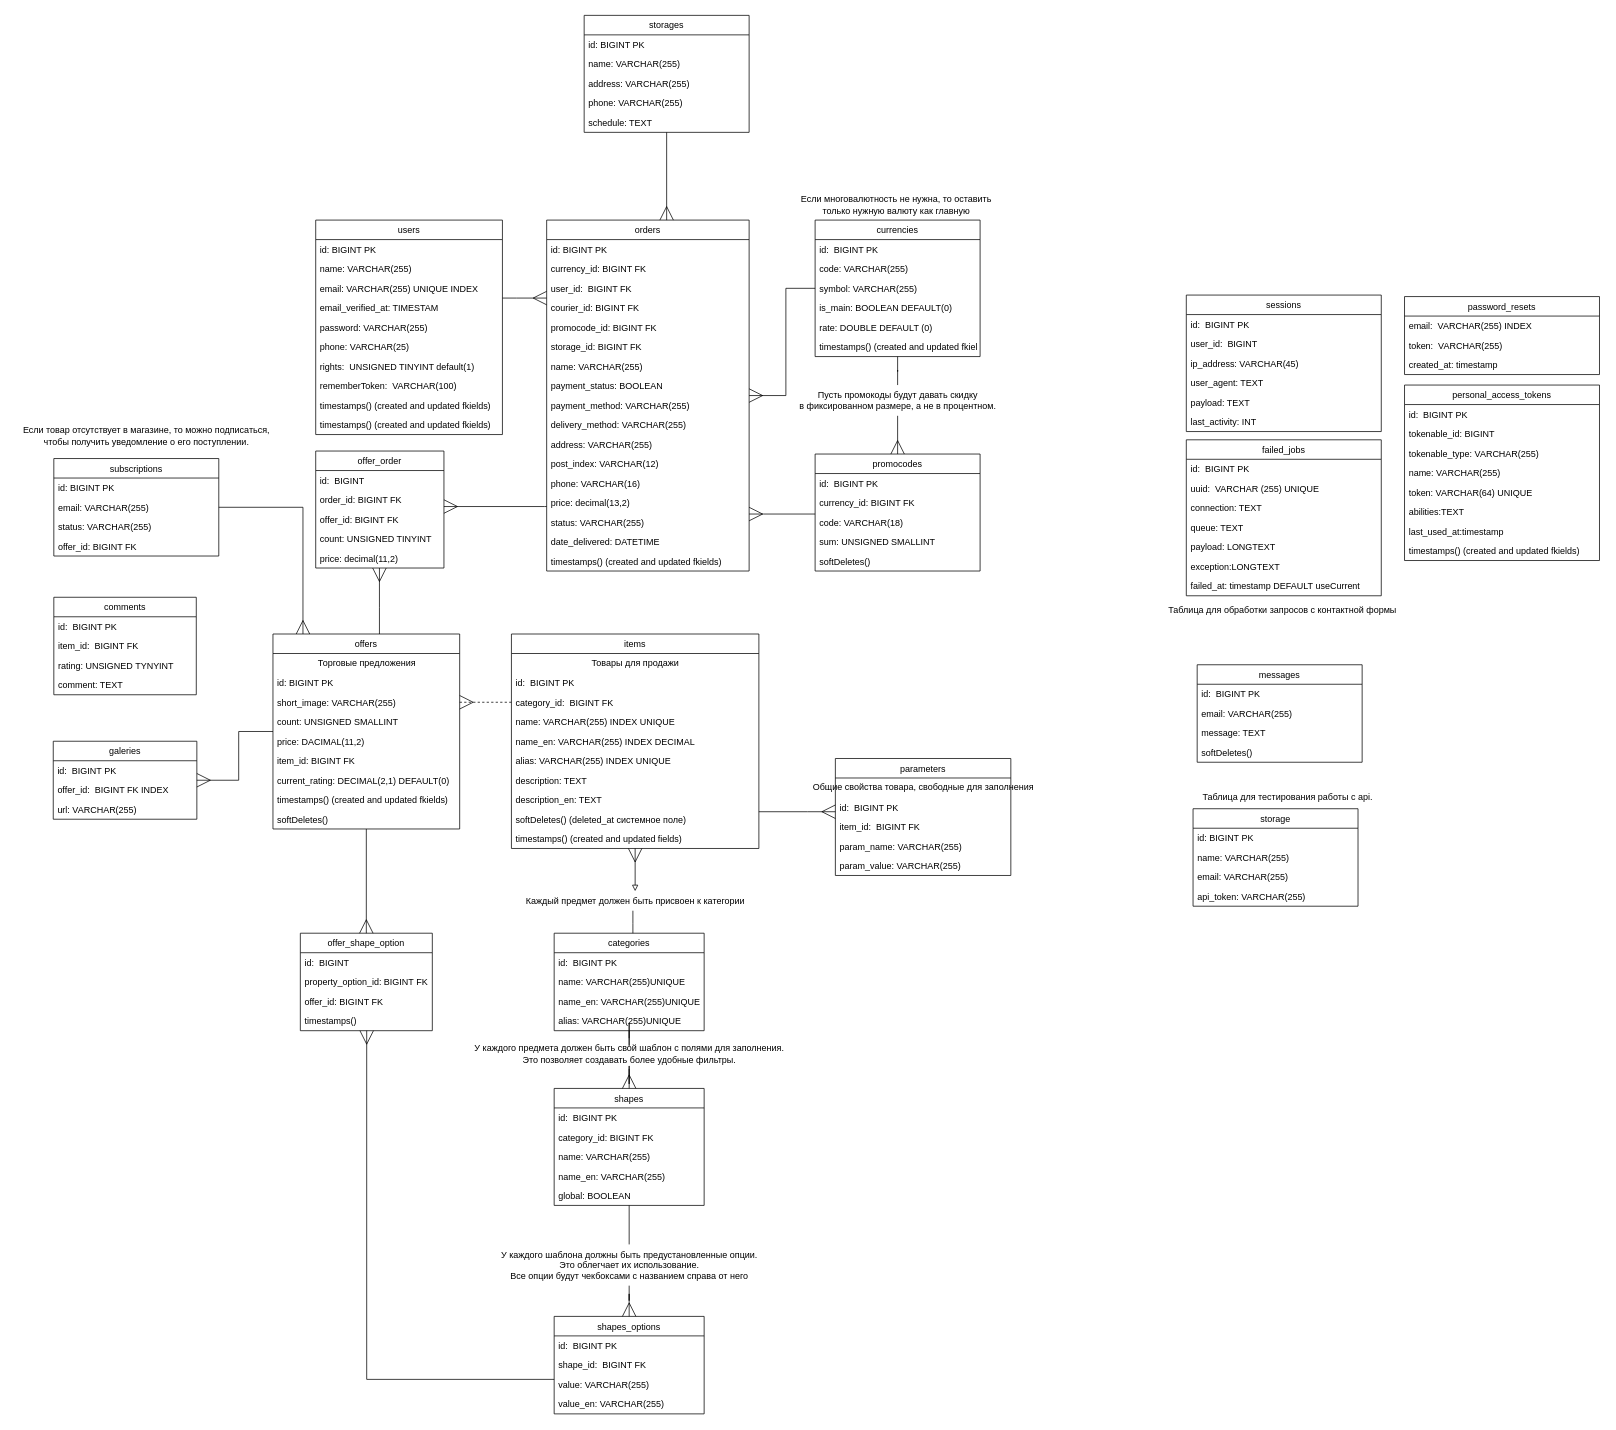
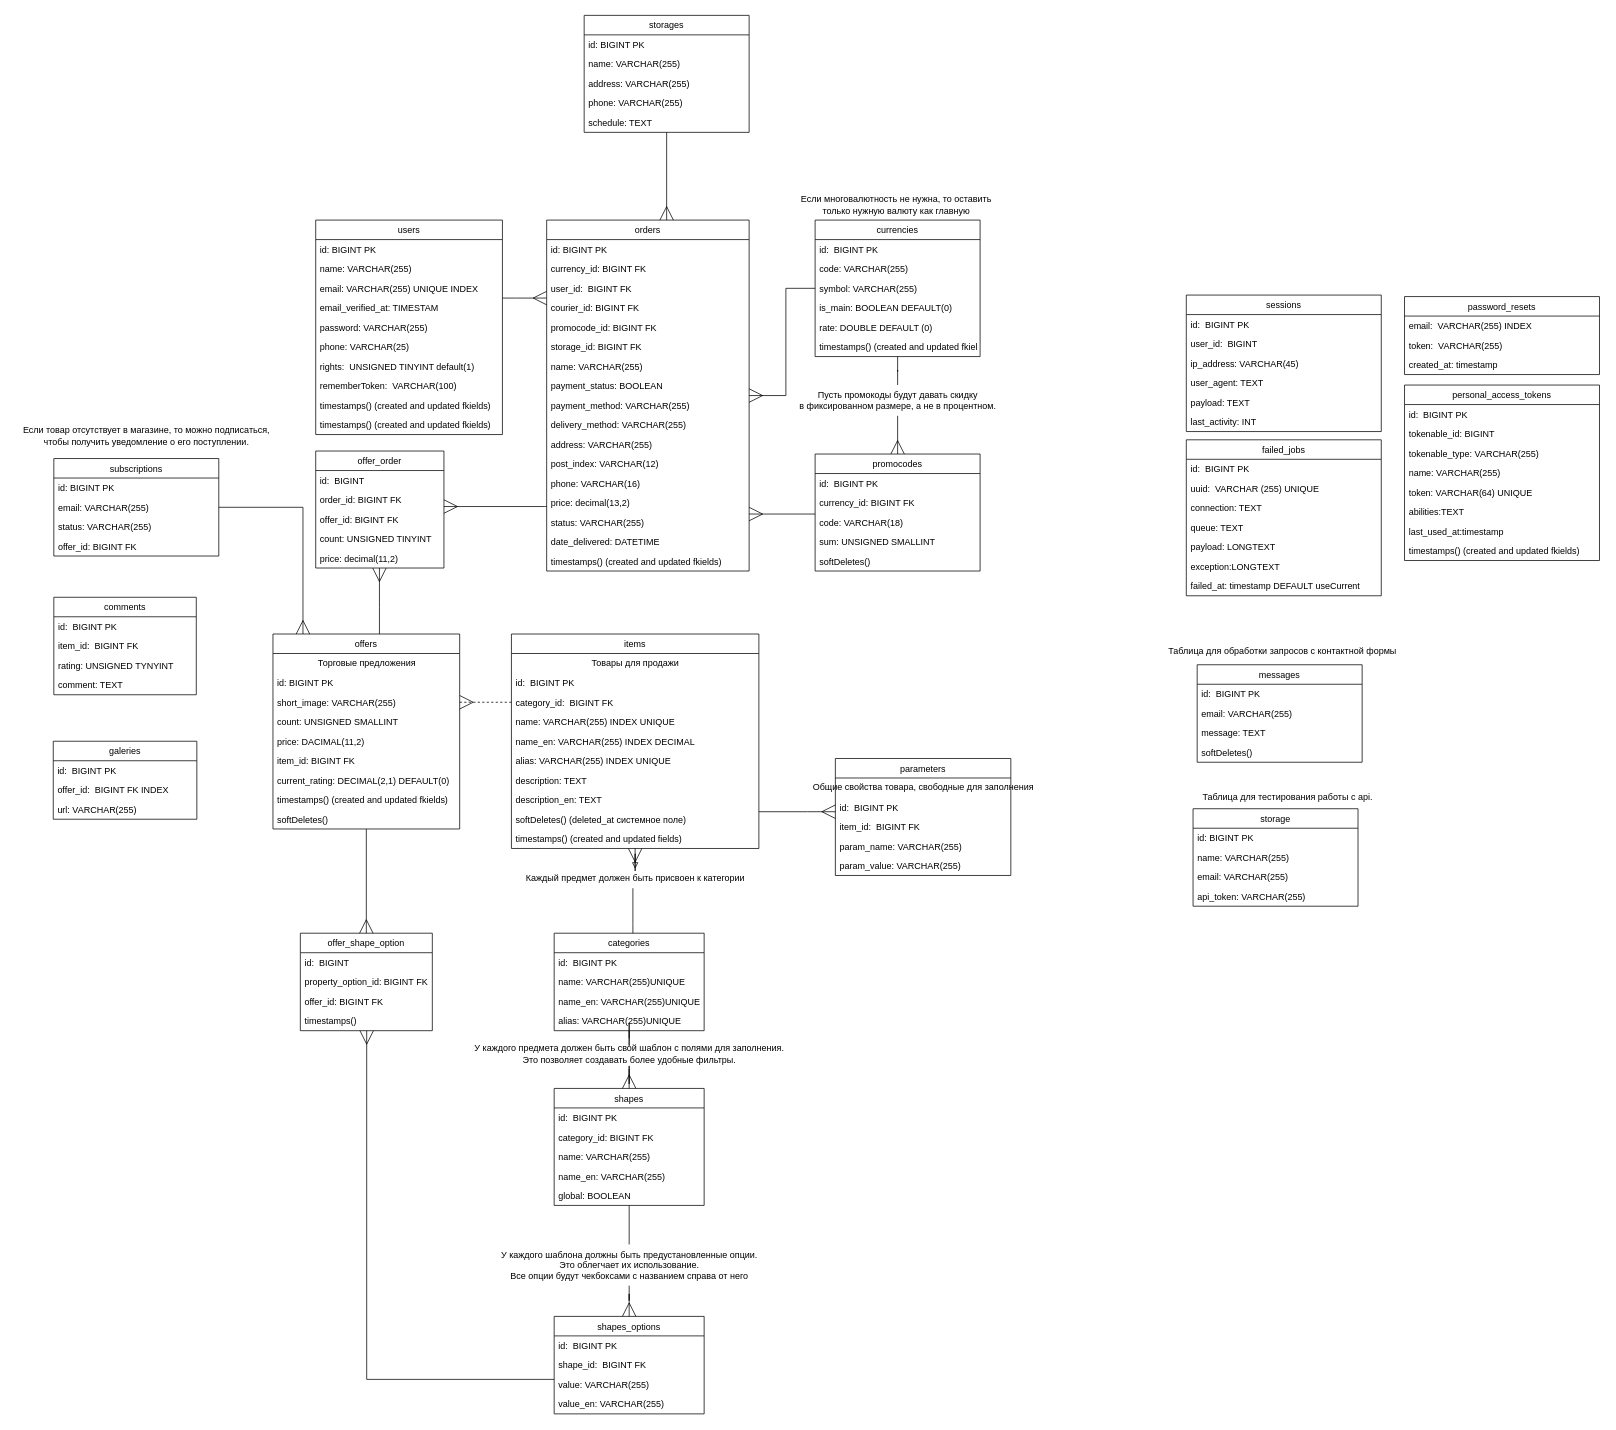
node "Таблица для обработки запросов с контактной формы": moved (1282, 610) -> (1282, 651)
edge "offers" -> "galeries": removed
node "Каждый предмет должен быть присвоен к категории": moved (635, 901) -> (635, 879)
